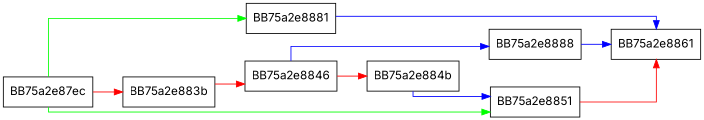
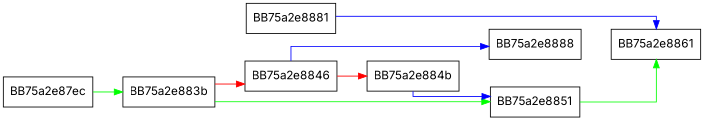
edge "BB75a2e87ec" -> "BB75a2e8881": removed
edge "BB75a2e8888" -> "BB75a2e8861": removed
edge "BB75a2e87ec" -> "BB75a2e883b": color red -> green
edge "BB75a2e8851" -> "BB75a2e8861": color red -> green
edge "BB75a2e87ec" -> "BB75a2e8851": now "BB75a2e883b" -> "BB75a2e8851"
